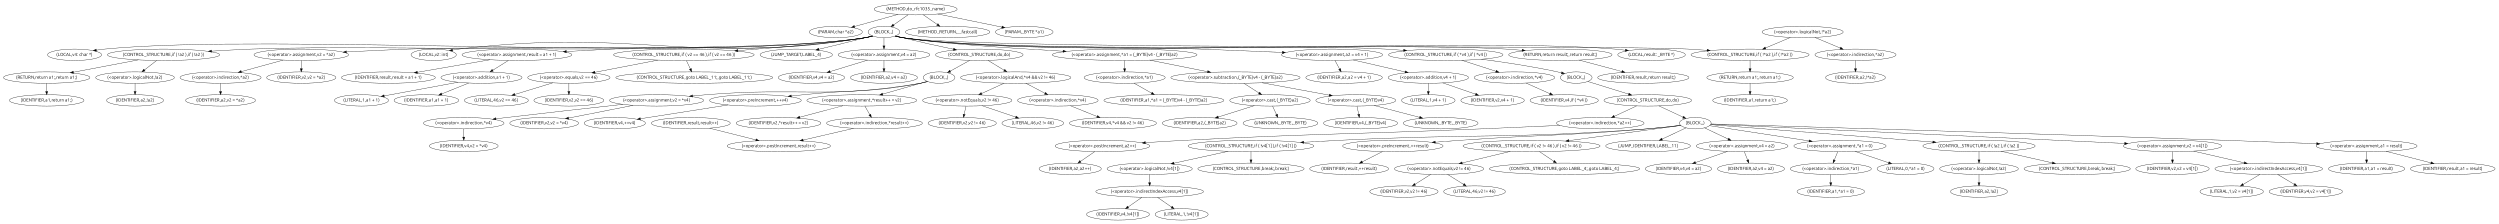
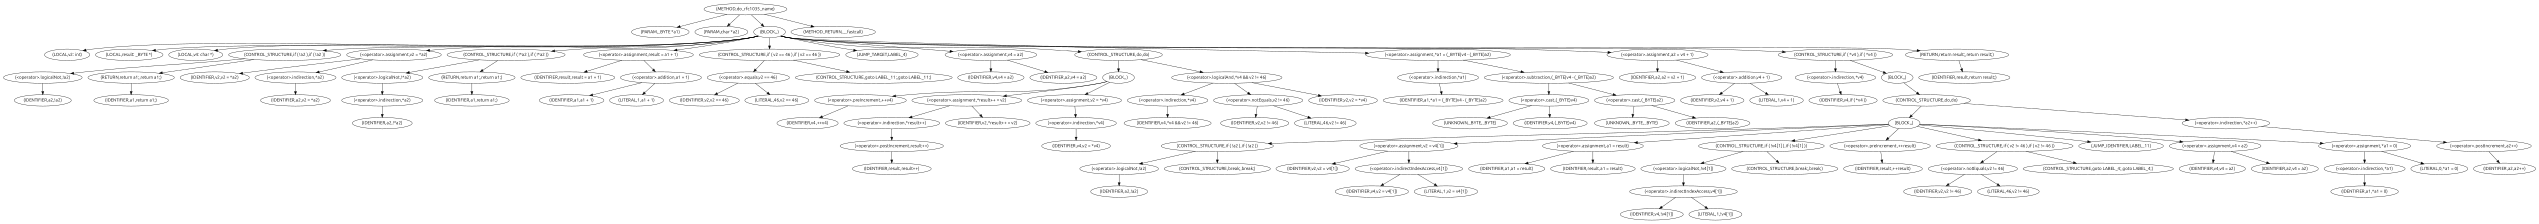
edge "(<operator>.logicalNot,!*a2)" -> "(CONTROL_STRUCTURE,if ( !*a2 ),if ( !*a2 ))": reversed
node "(IDENTIFIER,a2,a2 = v4 + 1)": label "(IDENTIFIER,a2,a2 = v4 + 1)" -> "(IDENTIFIER,a2,a2 = v2 + 1)"
edge "(<operator>.assignment,v2 = *v4)" -> "(IDENTIFIER,v2,v2 = *v4)": now "(<operator>.logicalAnd,*v4 && v2 != 46)" -> "(IDENTIFIER,v2,v2 = *v4)"
edge "(IDENTIFIER,result,result++)" -> "(<operator>.postIncrement,result++)": reversed
